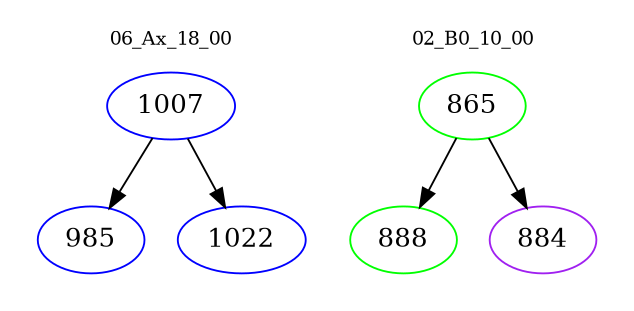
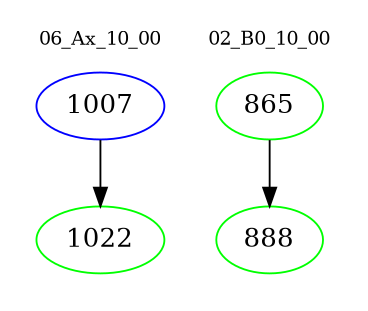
cluster "06_Ax_18_00": label "06_Ax_18_00" -> "06_Ax_10_00"
node "985": removed
node "1022": color blue -> green
node "884": removed
